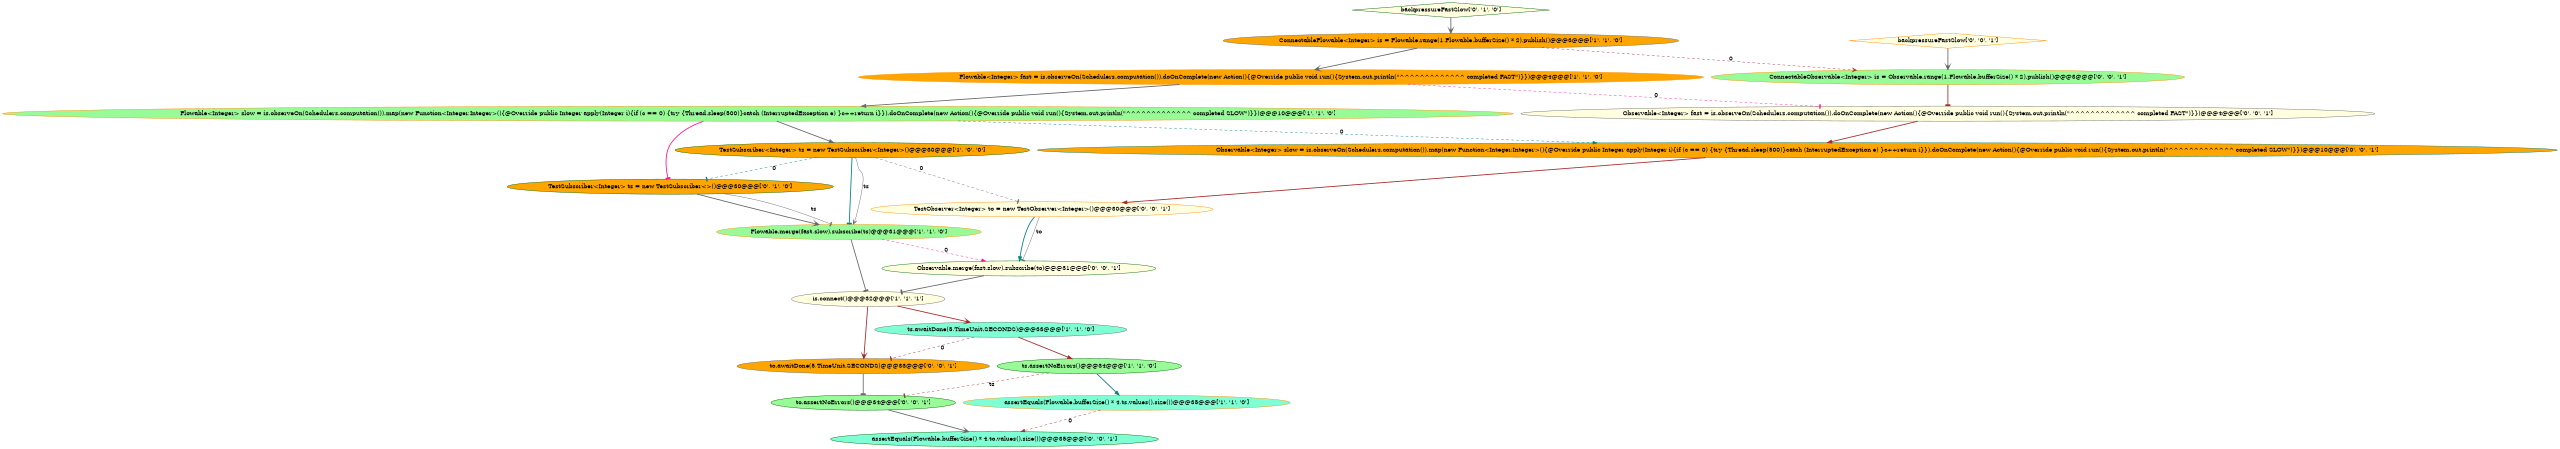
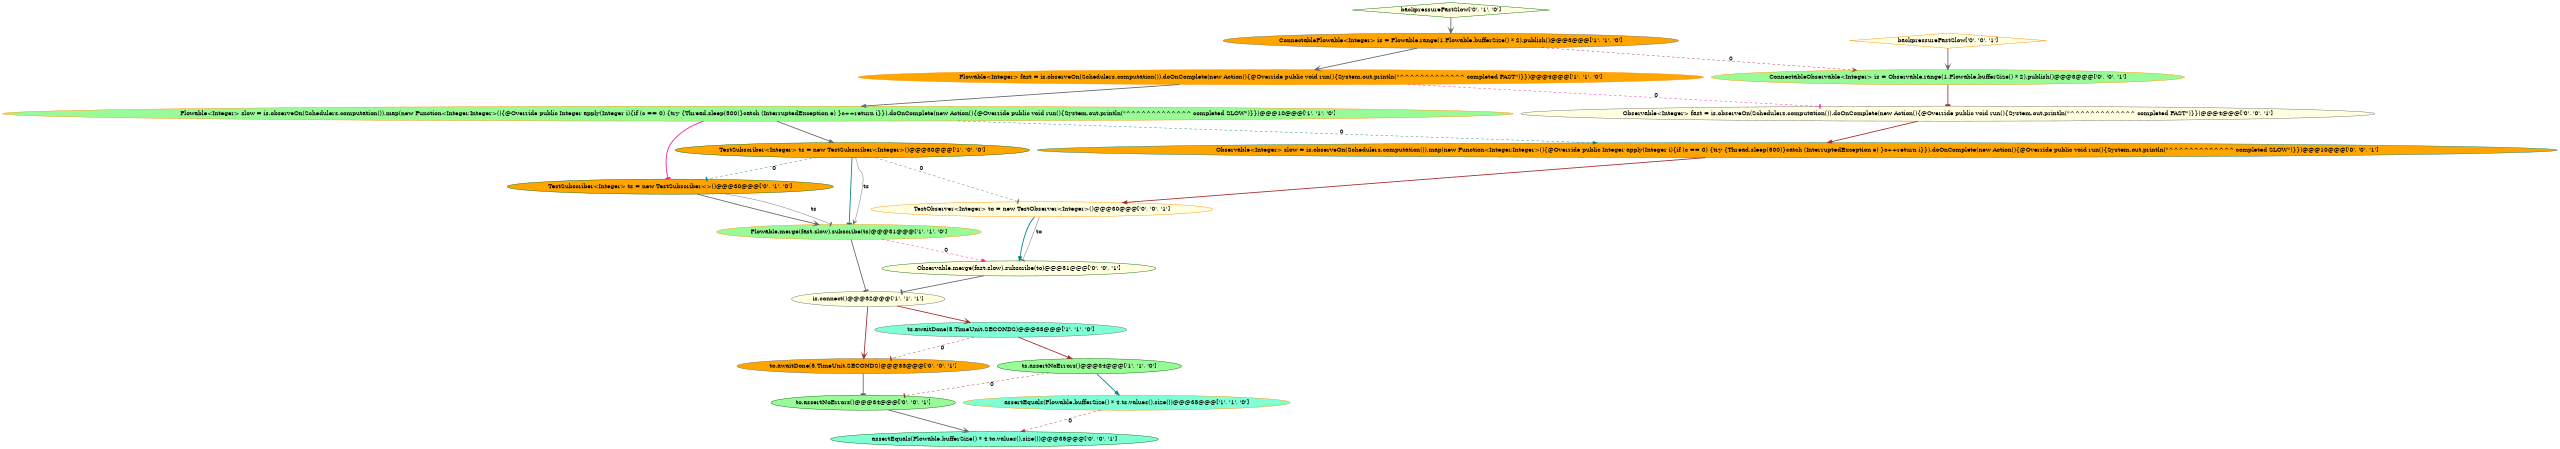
edge "ts.assertNoErrors()@@@34@@@['1', '1', '0']" -> "to.assertNoErrors()@@@34@@@['0', '0', '1']": label "ts" -> "0"
